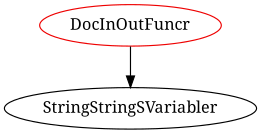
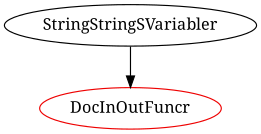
edge "DocInOutFuncr" -> "StringStringSVariabler": reversed
